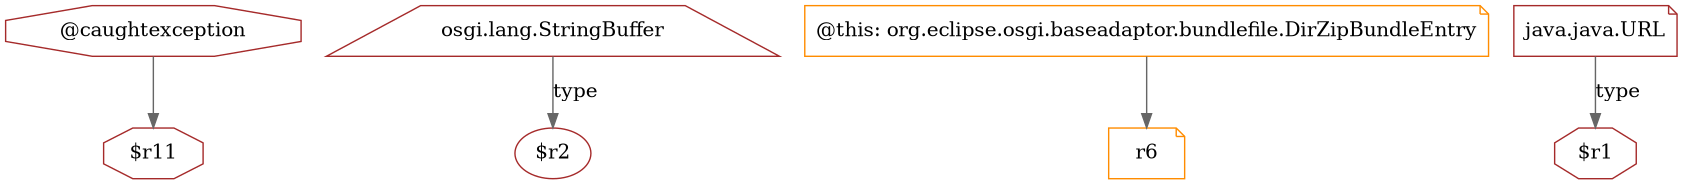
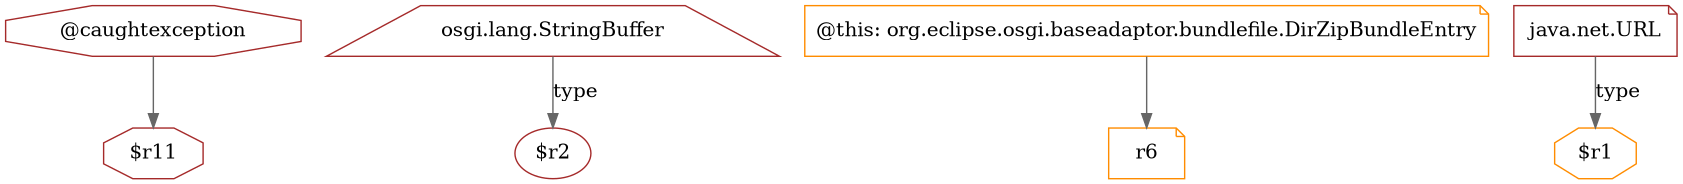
node "java.java.URL": label "java.java.URL" -> "java.net.URL"
node "$r1": color brown -> darkorange
